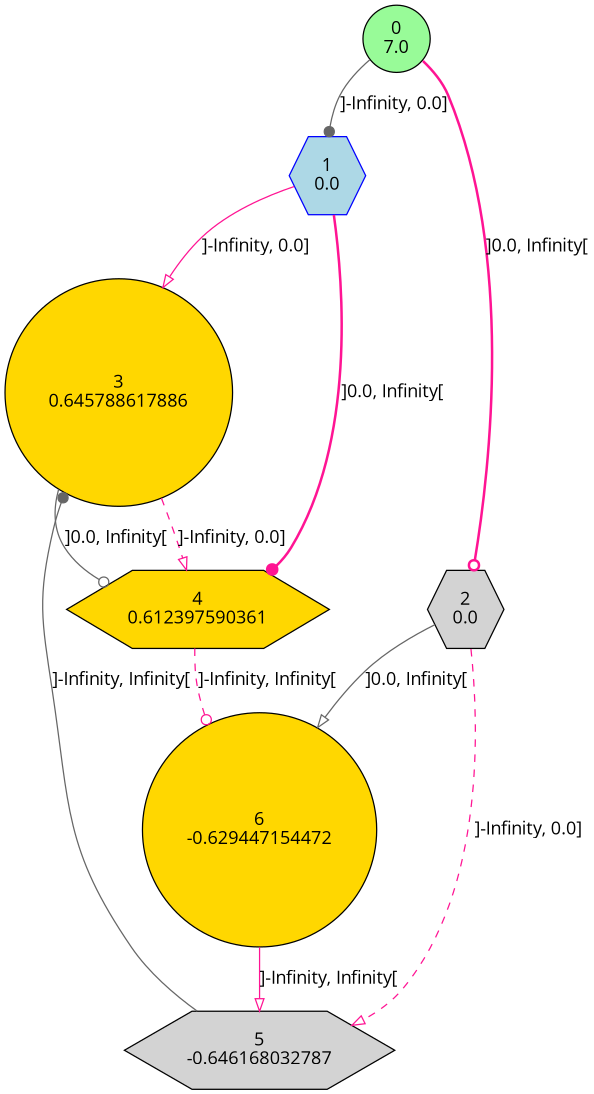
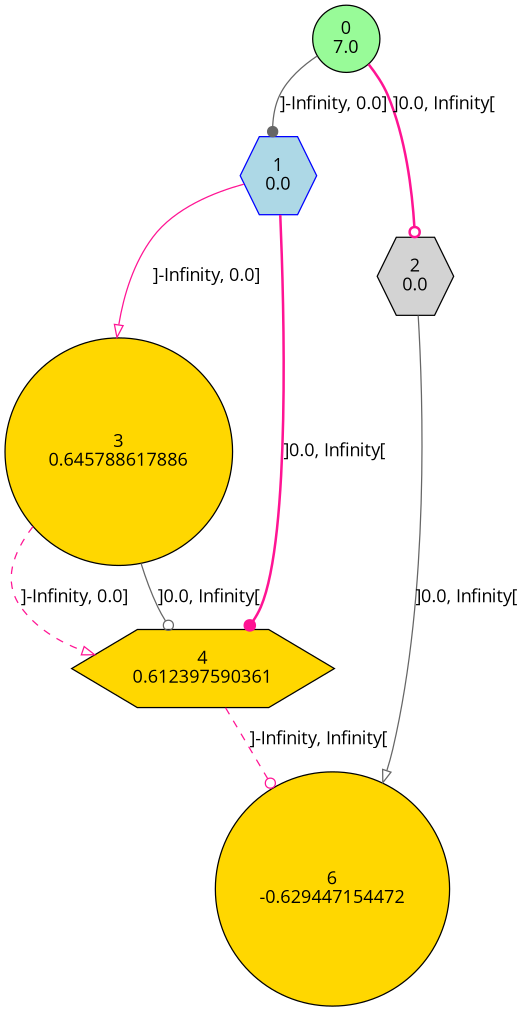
node "5 -0.646168032787": removed
